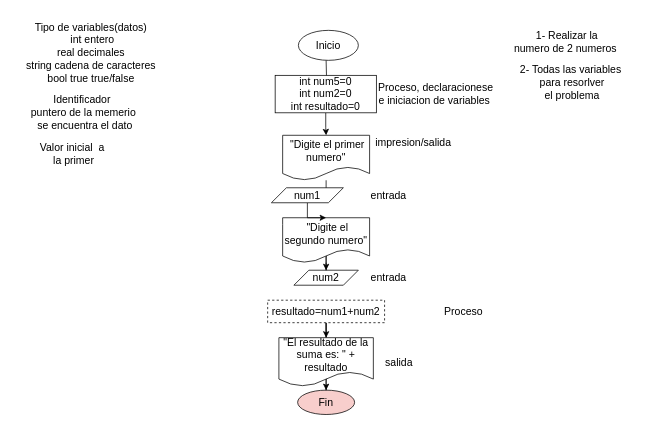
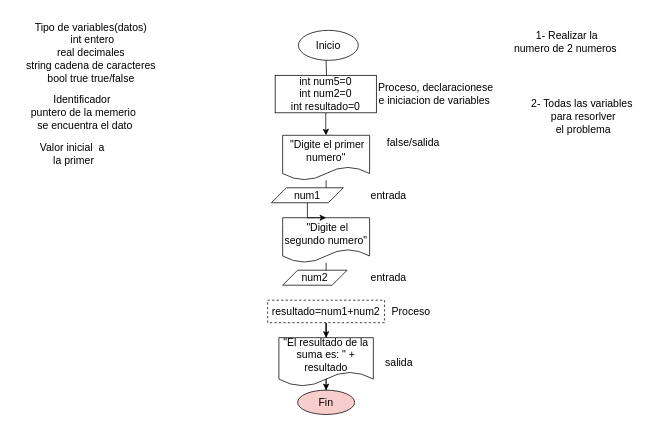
node "2- Todas las variables para resorlver el problema": moved (570, 83) -> (582, 117)
node "impresion/salida": label "impresion/salida" -> "false/salida"
node "num2": moved (326, 278) -> (315, 278)
node "Proceso": moved (463, 312) -> (411, 312)
